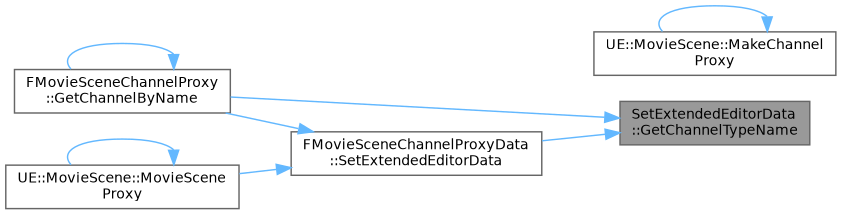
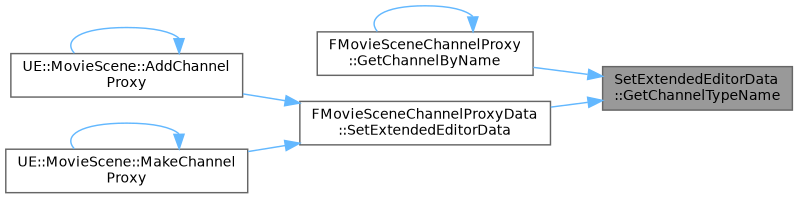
edge "FMovieSceneChannelProxy ::GetChannelByName" -> "FMovieSceneChannelProxyData ::SetExtendedEditorData": now "UE::MovieScene::MakeChannel Proxy" -> "FMovieSceneChannelProxyData ::SetExtendedEditorData"
node "UE::MovieScene::MovieScene Proxy": label "UE::MovieScene::MovieScene Proxy" -> "UE::MovieScene::AddChannel Proxy"
